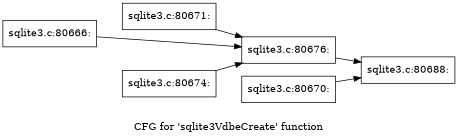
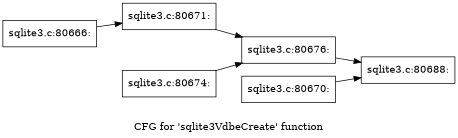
edge "sqlite3.c:80666:" -> "sqlite3.c:80676:": now "sqlite3.c:80666:" -> "sqlite3.c:80671:"
